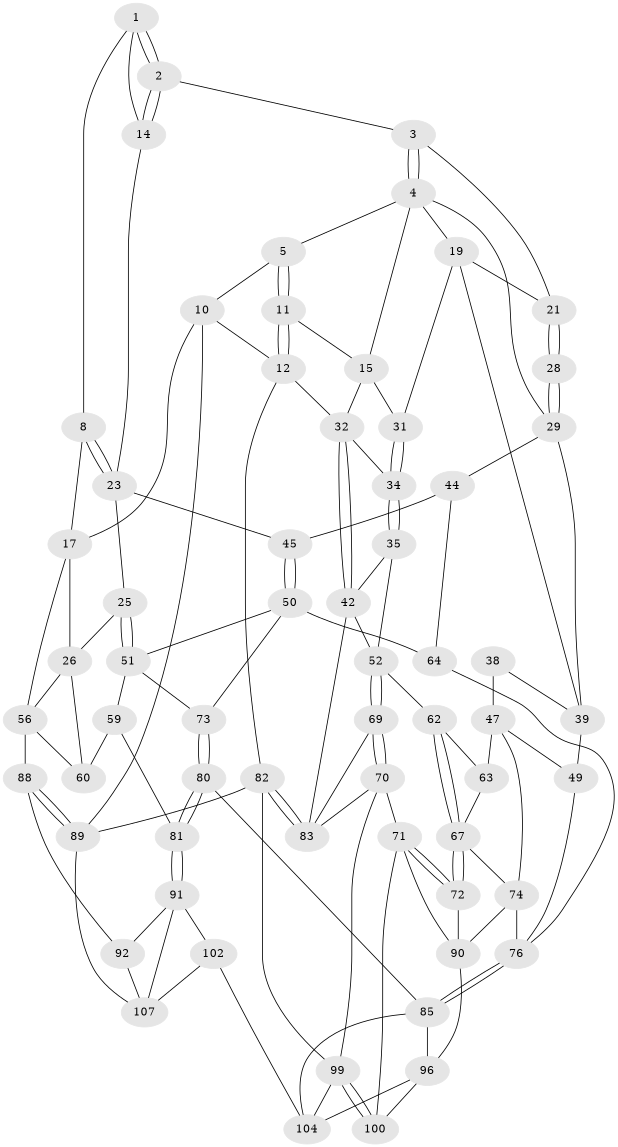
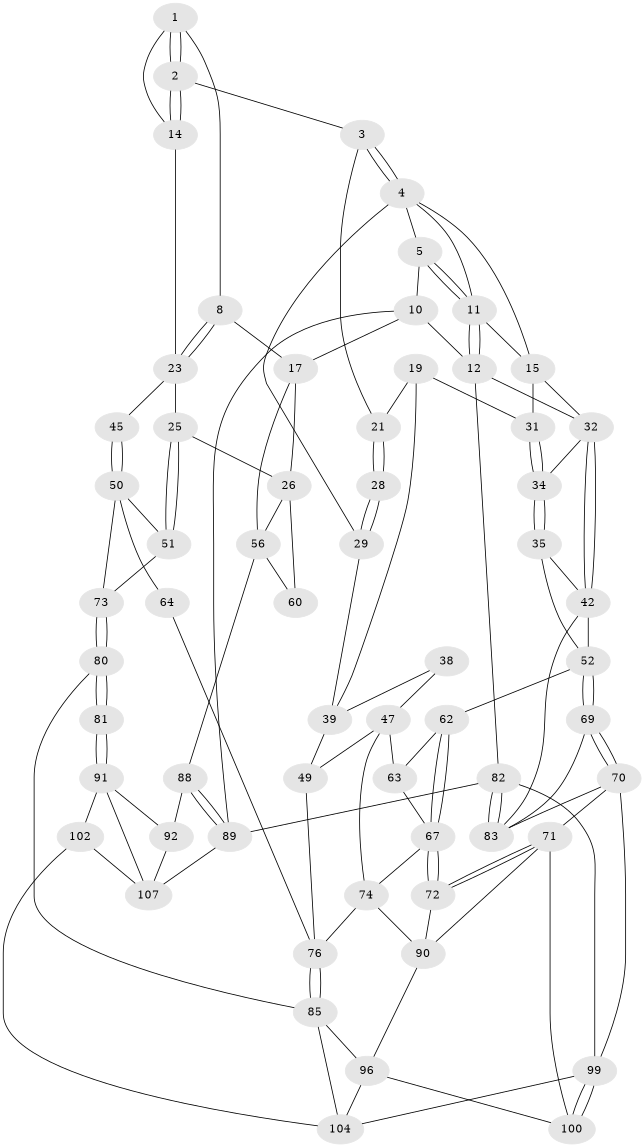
edge "4" -- "19": now "4" -- "11"
node "44": removed
node "59": removed
